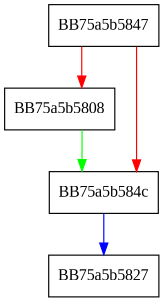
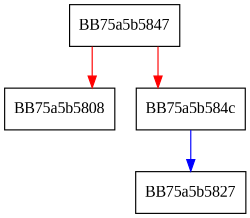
edge "BB75a5b5808" -> "BB75a5b584c": removed
